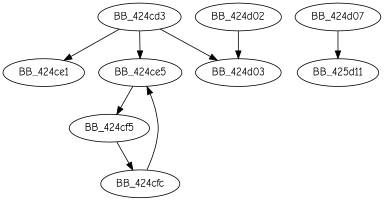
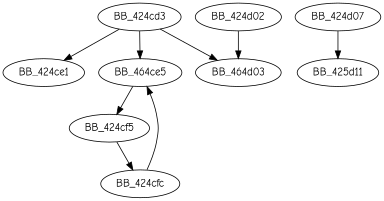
node "BB_424ce5": label "BB_424ce5" -> "BB_464ce5"
node "BB_424d03": label "BB_424d03" -> "BB_464d03"
